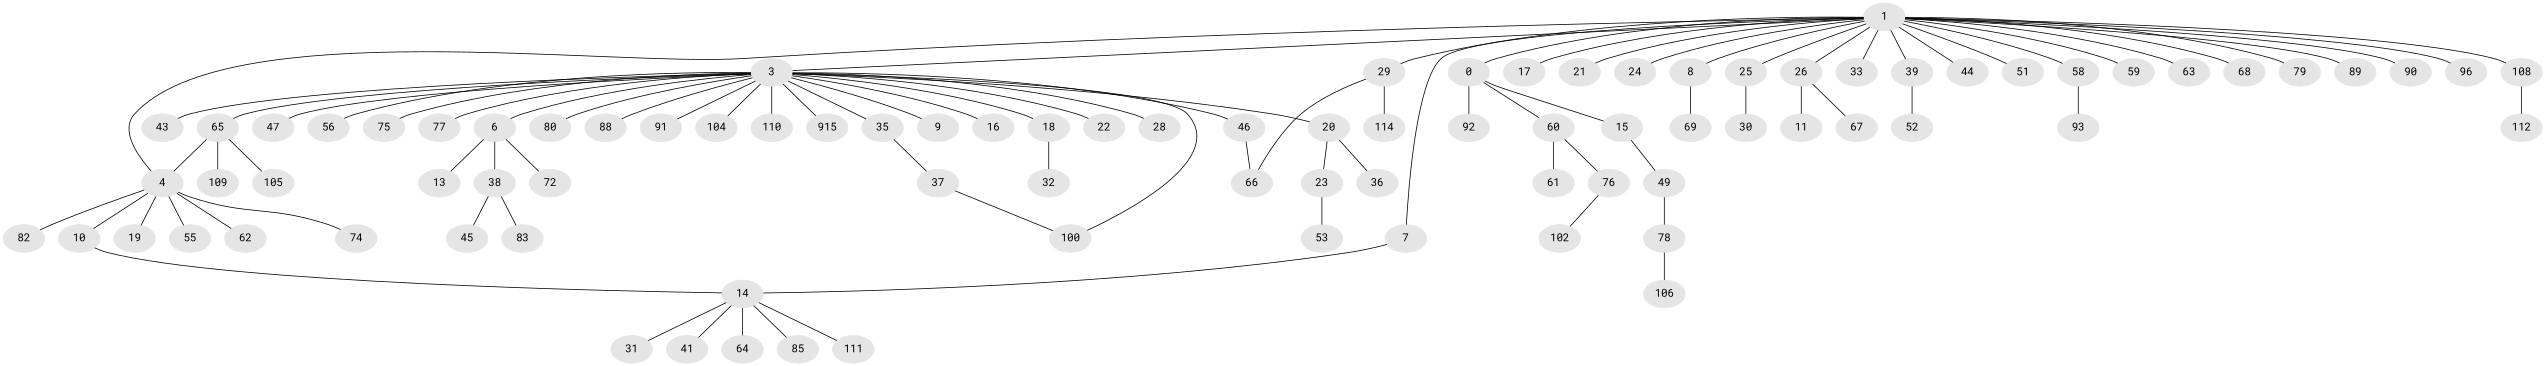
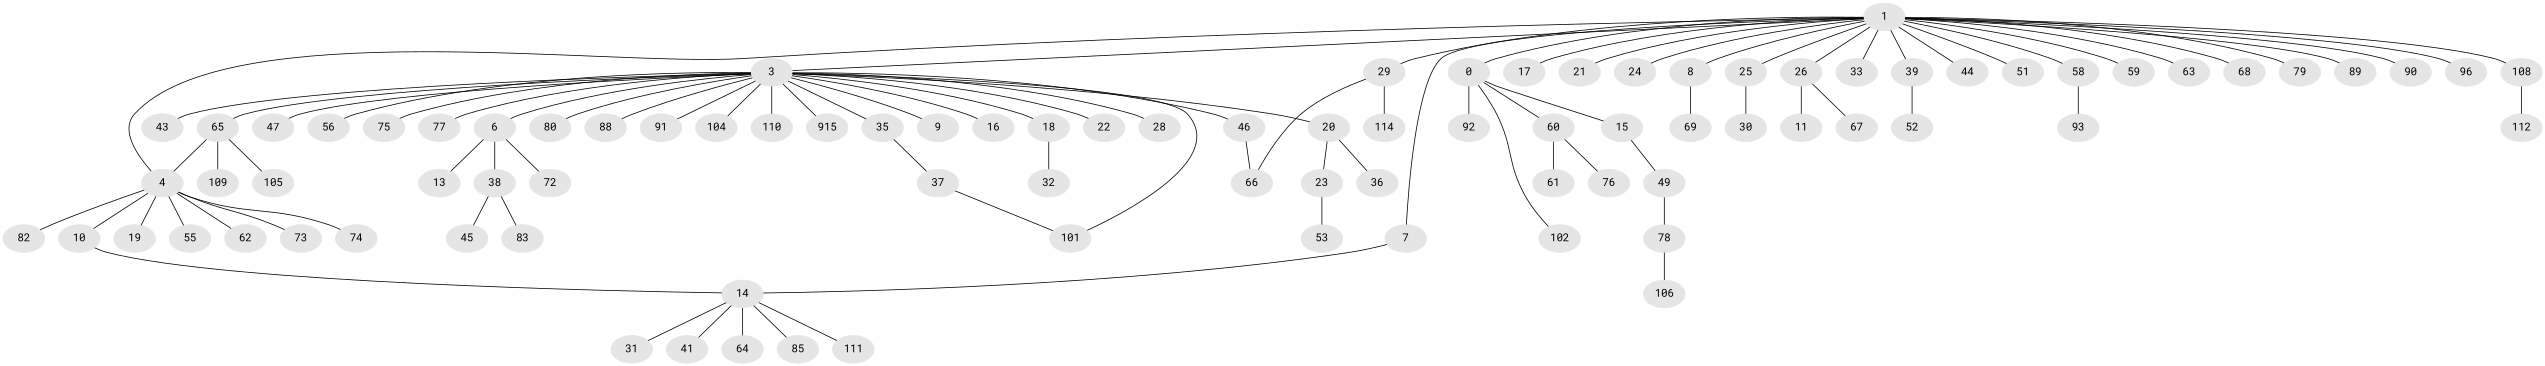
edge "76" -- "102": now "0" -- "102"
node "73": added
node "100": label "100" -> "101"
